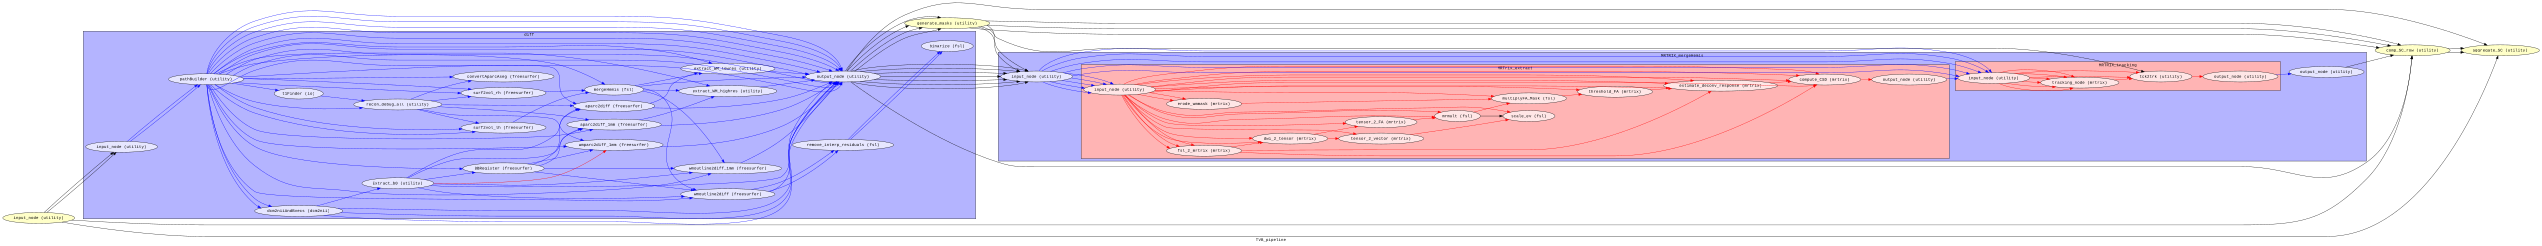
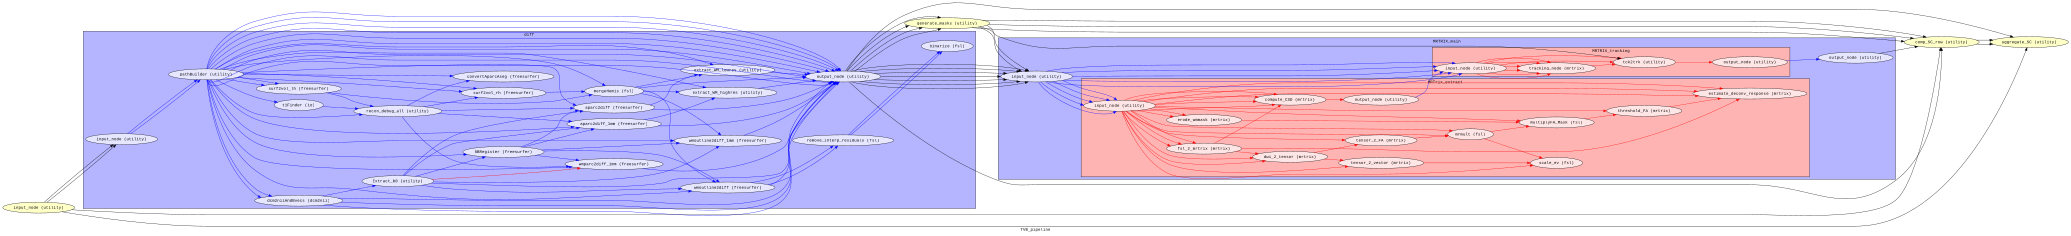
cluster "MRTRIX_mergeHemis": label "MRTRIX_mergeHemis" -> "MRTRIX_main"
edge "estimate_deconv_response (mrtrix)" -> "compute_CSD (mrtrix)": removed
edge "recon_debug_all (utility)" -> "surf2vol_lh (freesurfer)": reversed
edge "mrmult (fsl)" -> "scale_ev (fsl)": color black -> #ff0000
